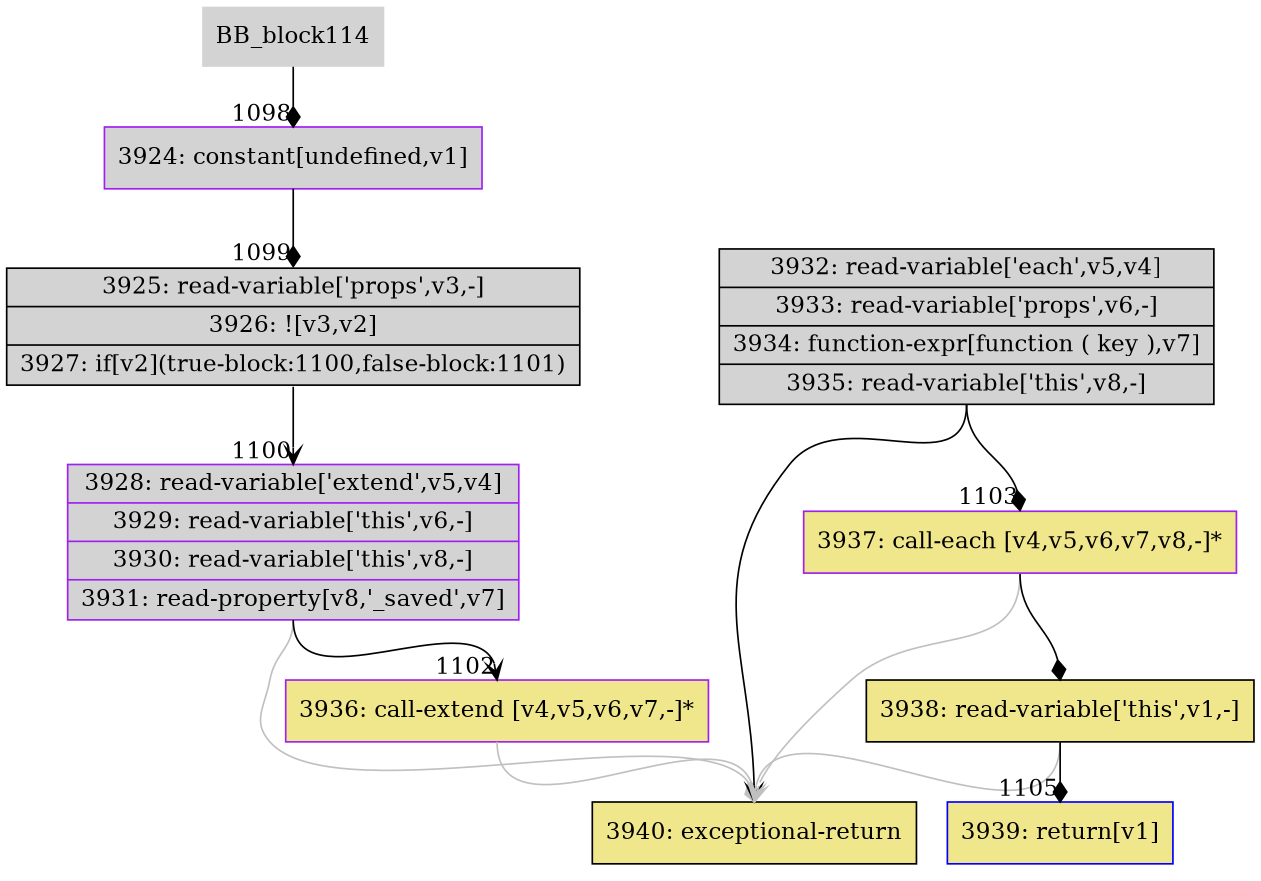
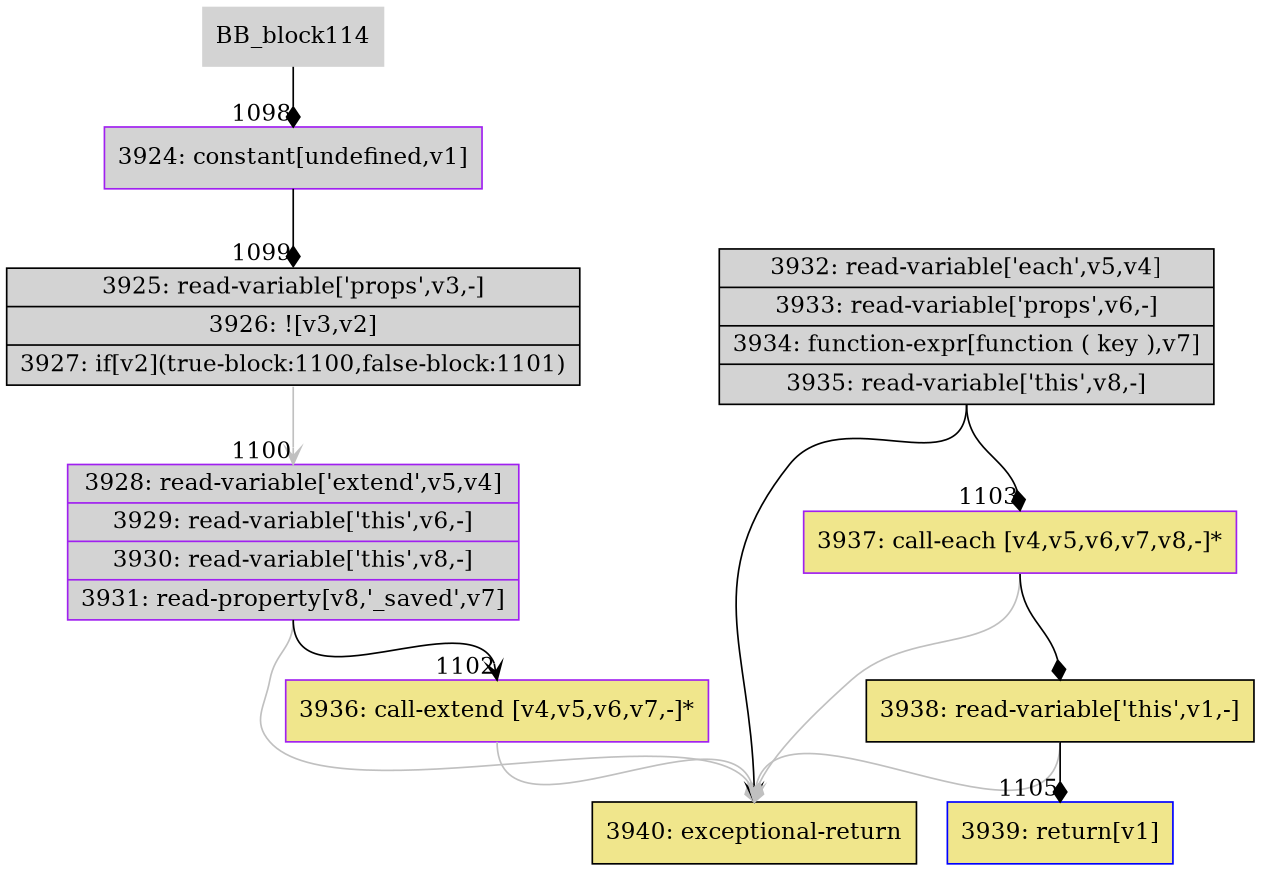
edge "3925: read-variable['props',v3,-]" -> "3928: read-variable['extend',v5,v4]": color black -> gray
edge "3937: call-each [v4,v5,v6,v7,v8,-]*" -> "3940: exceptional-return": arrowhead vee -> diamond
